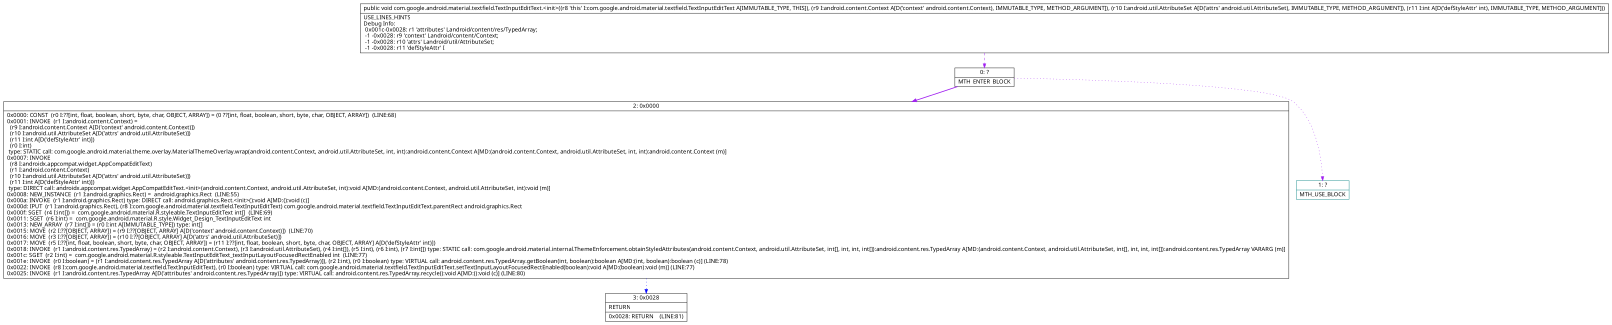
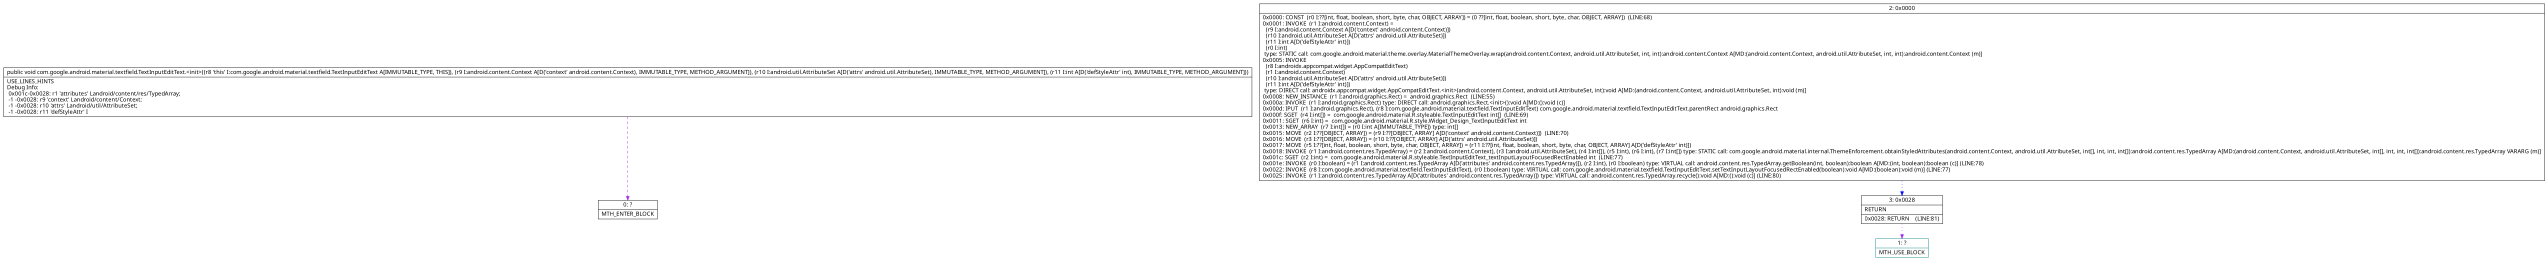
edge "0: ?" -> "1: ?": now "3: 0x0028" -> "1: ?"
edge "0: ?" -> "2: 0x0000": removed
node "2: 0x0000": text "0x0007: INVOKE" -> "0x0005: INVOKE"
